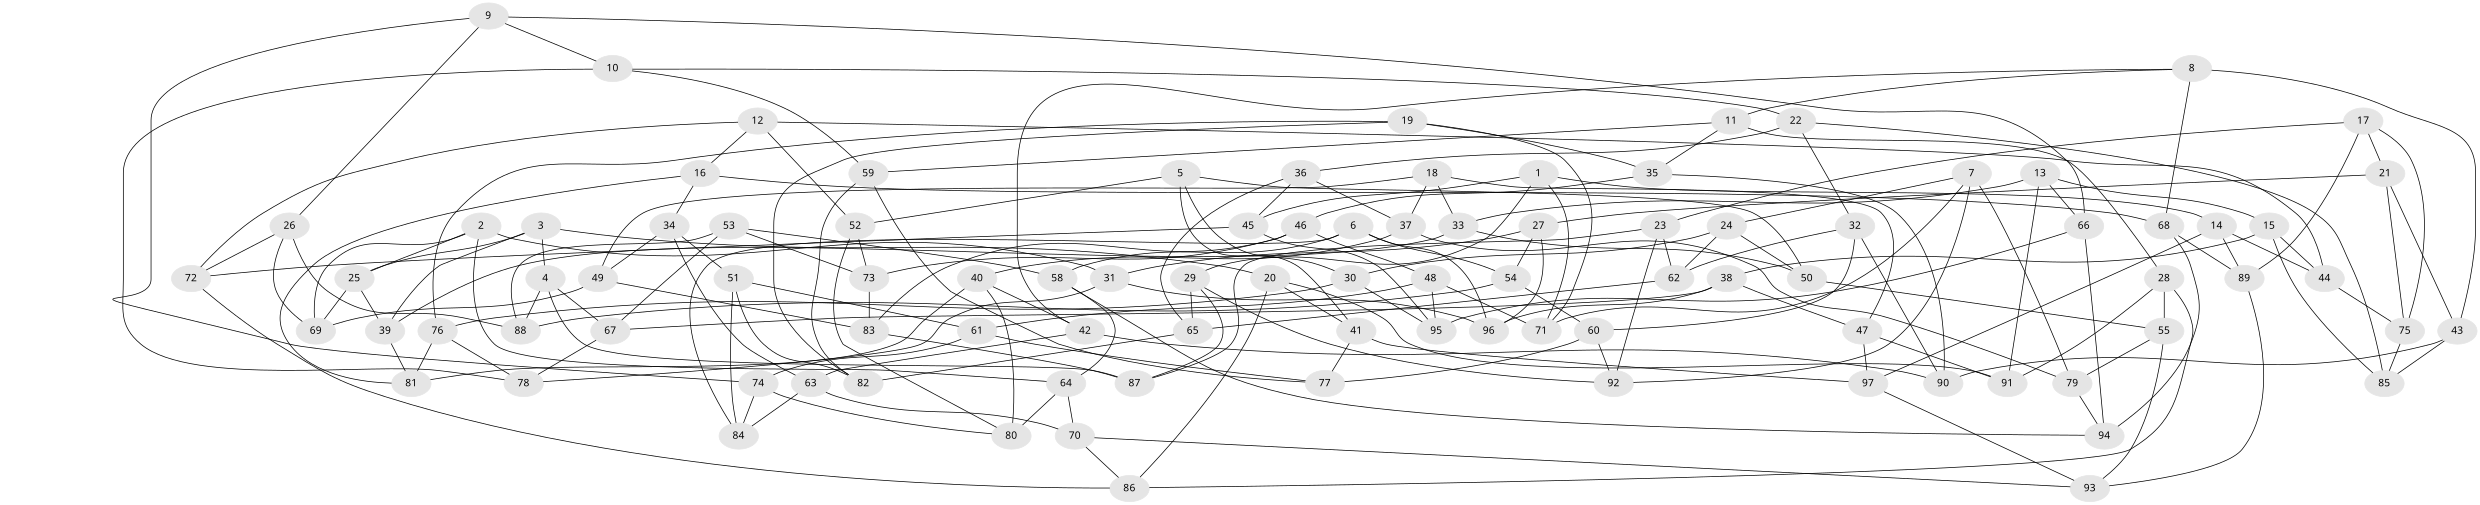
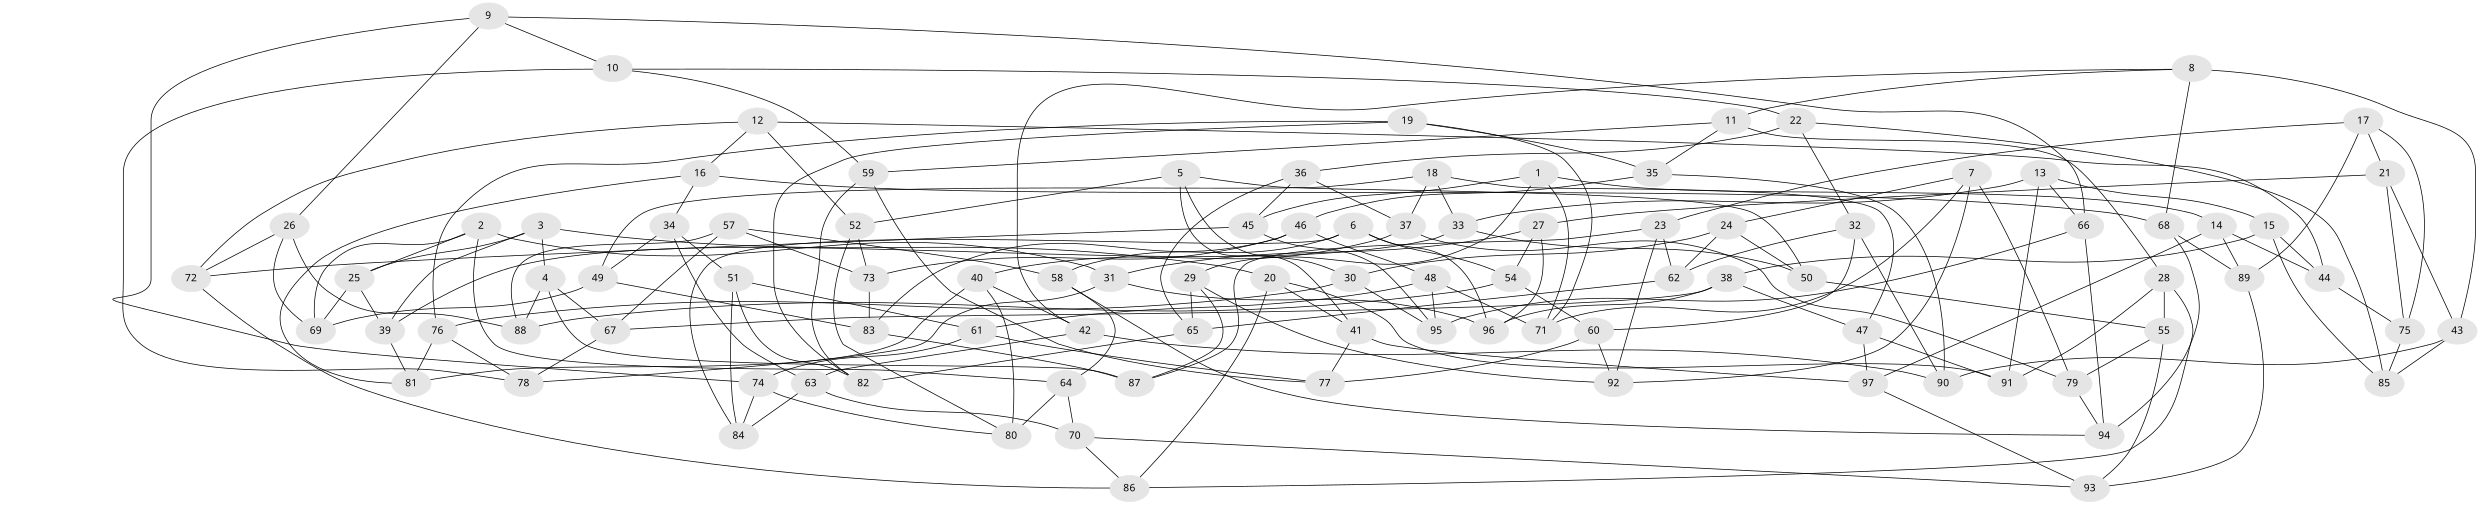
node "53": label "53" -> "57"
